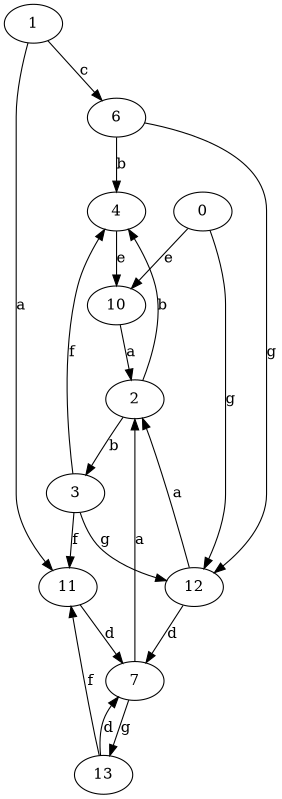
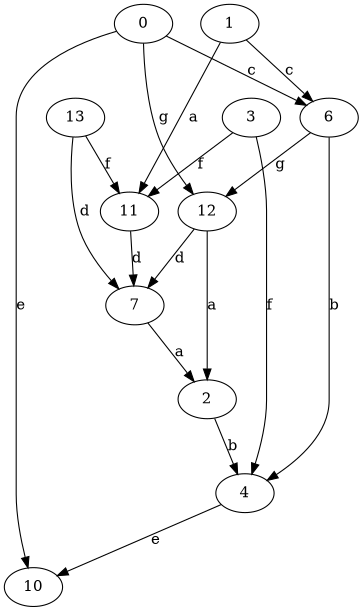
edge "0" -> "6": added, label "c"
edge "10" -> "2": removed, label "a"
edge "2" -> "3": removed, label "b"
edge "3" -> "12": removed, label "g"
edge "7" -> "13": removed, label "g"
